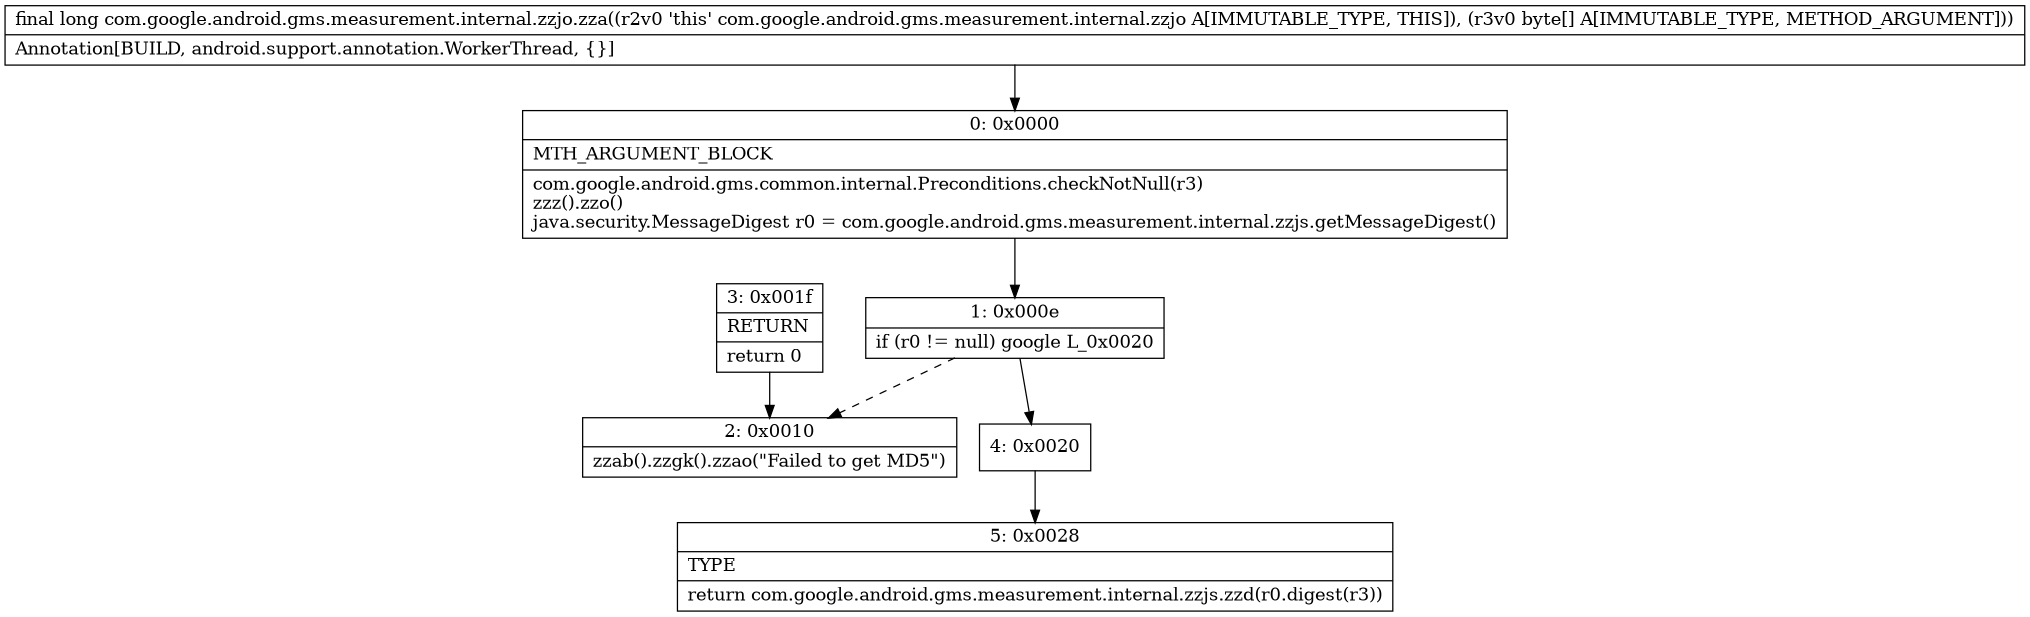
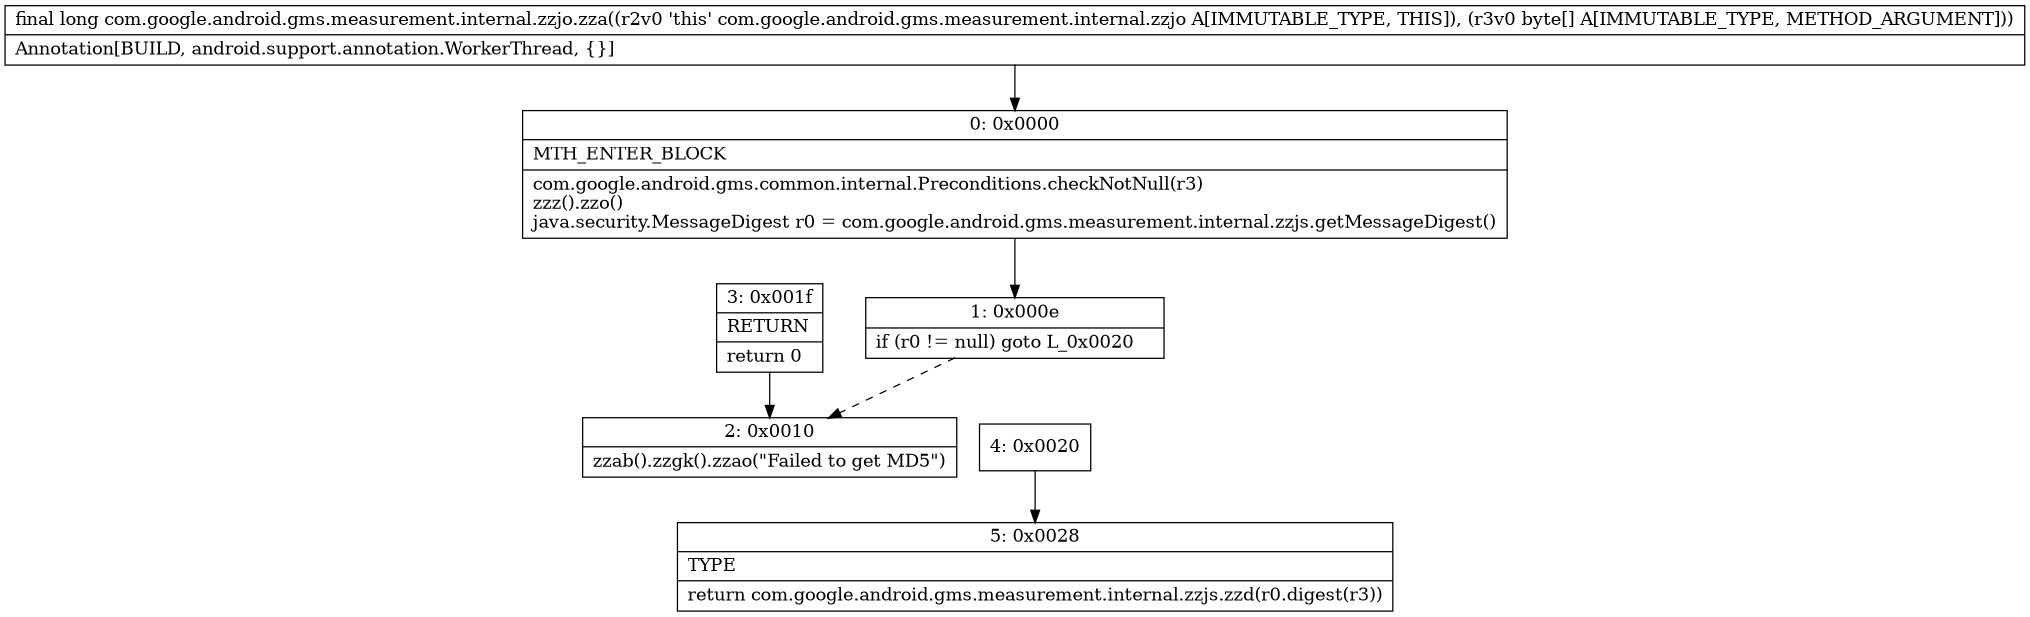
node "0: 0x0000": text "MTH_ARGUMENT_BLOCK" -> "MTH_ENTER_BLOCK"
node "1: 0x000e": text "if (r0 != null) google L_0x0020" -> "if (r0 != null) goto L_0x0020"
edge "1: 0x000e" -> "4: 0x0020": removed
